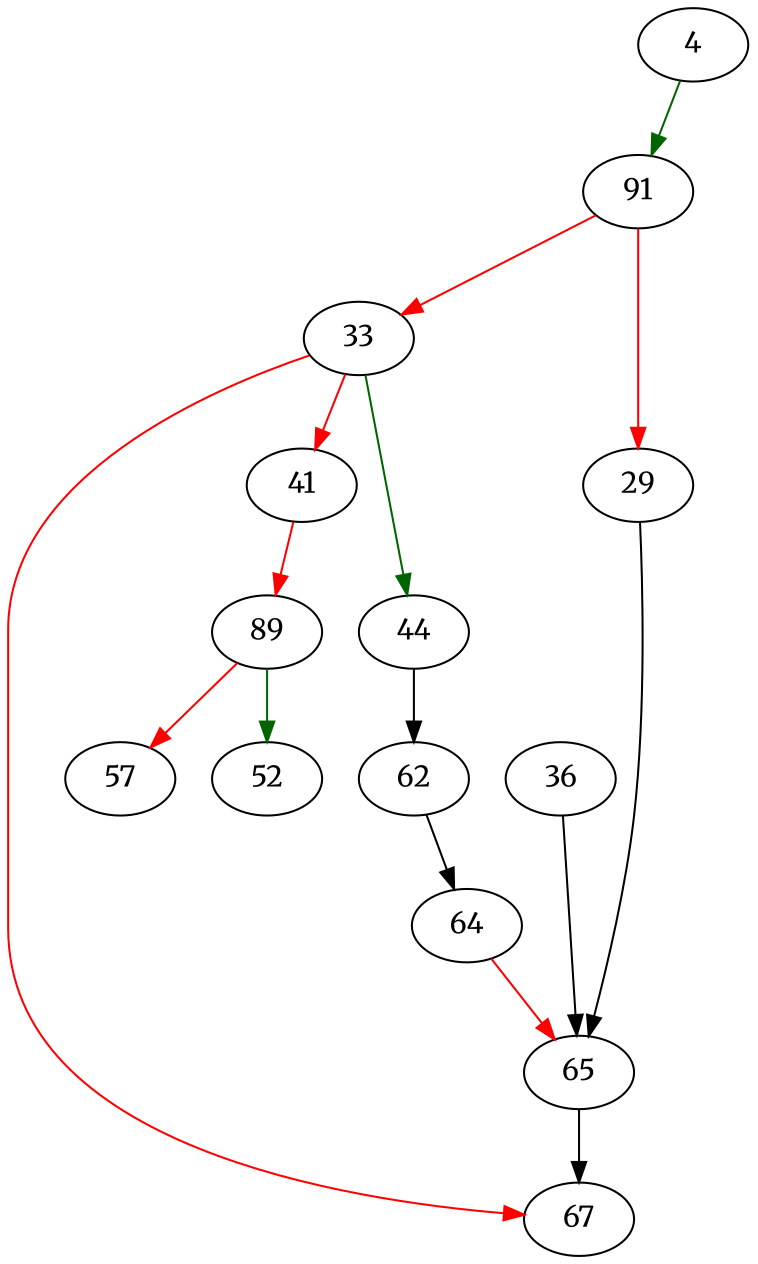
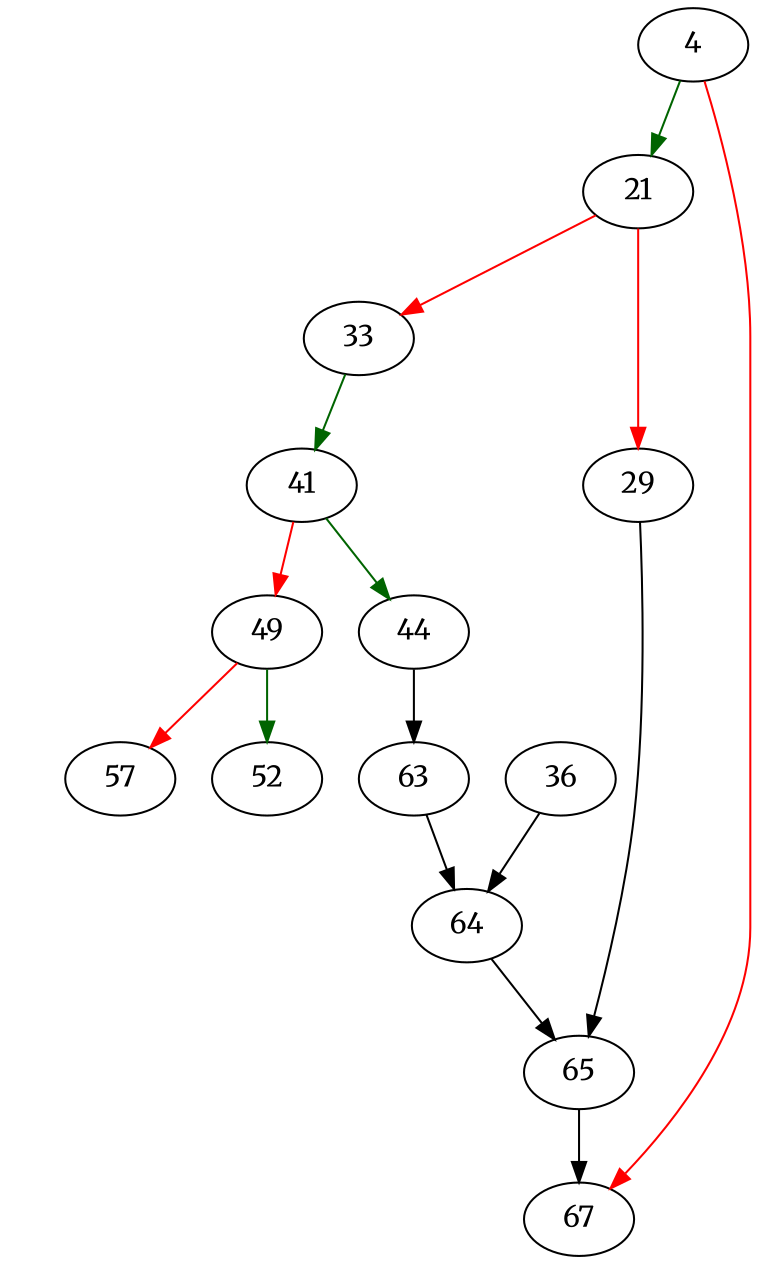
node "91": label "91" -> "21"
edge "33" -> "41": color red -> darkgreen
edge "33" -> "44": now "41" -> "44"
node "89": label "89" -> "49"
node "62": label "62" -> "63"
edge "33" -> "67": now "4" -> "67"
edge "36" -> "65": now "36" -> "64"
edge "64" -> "65": color red -> black
